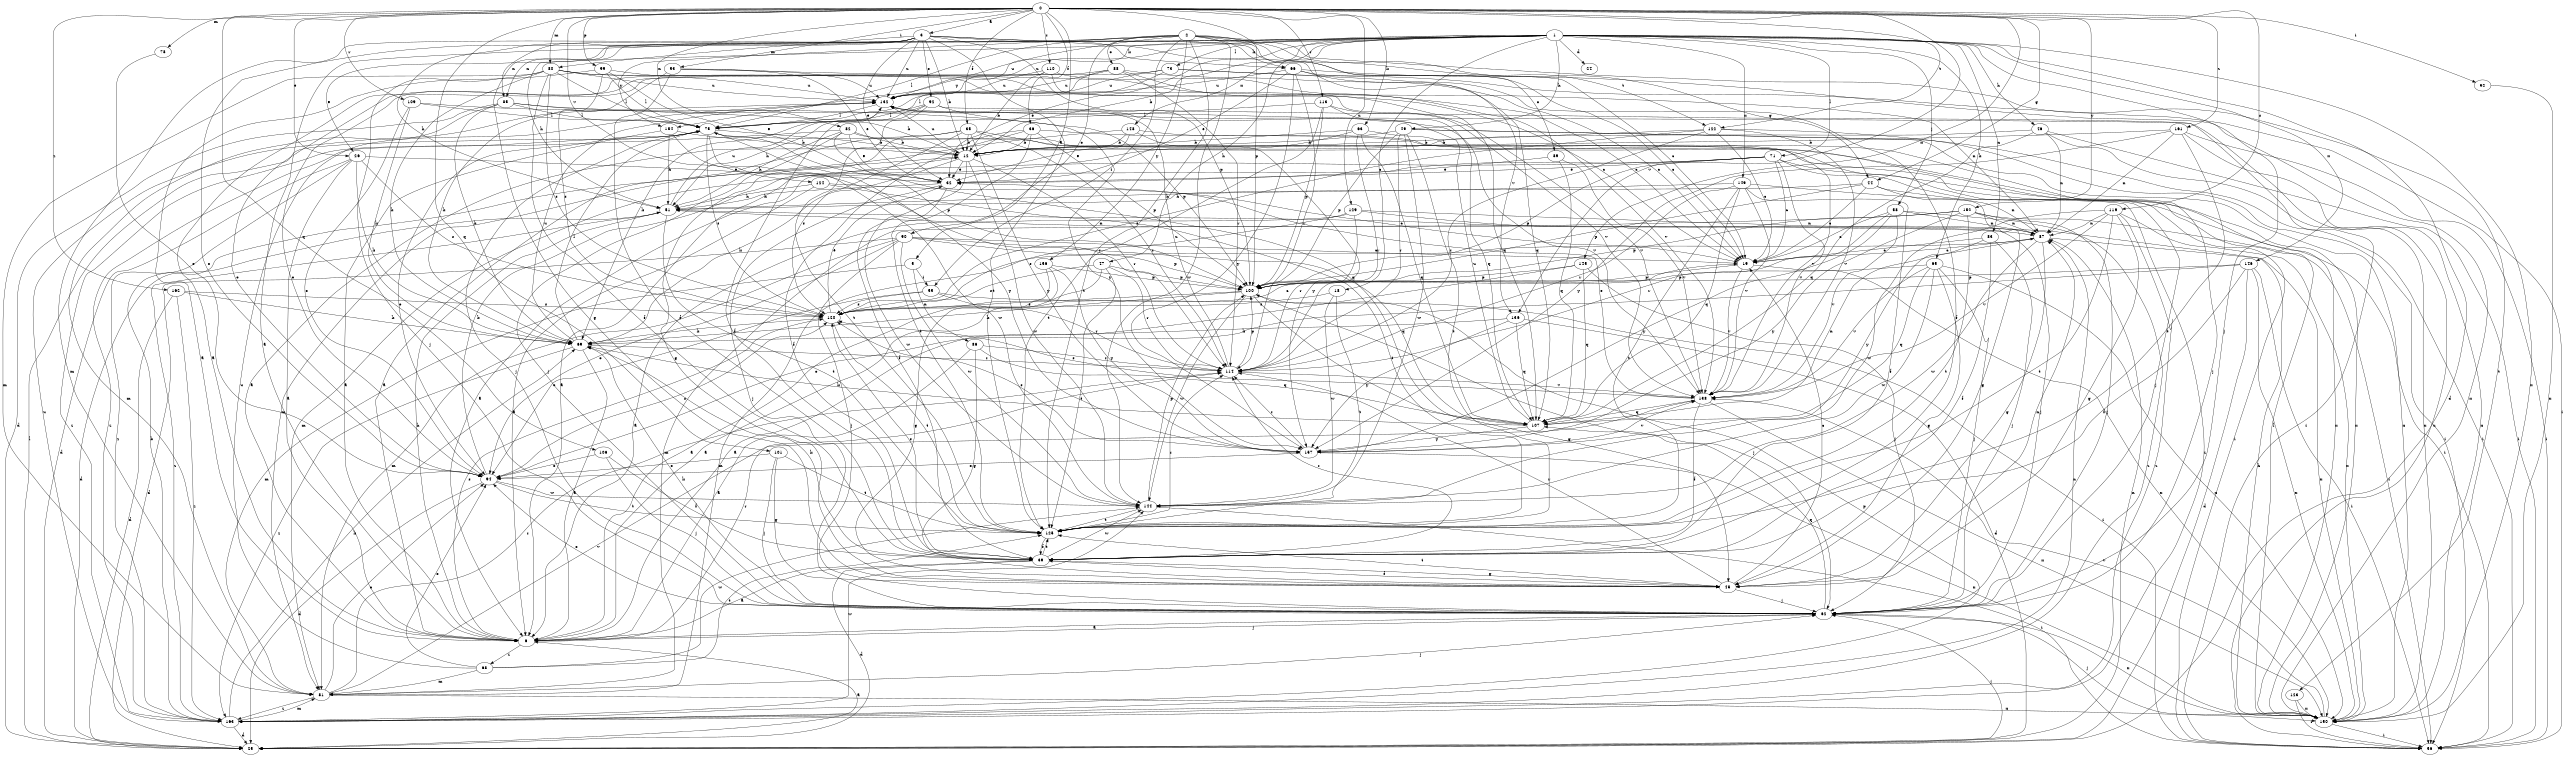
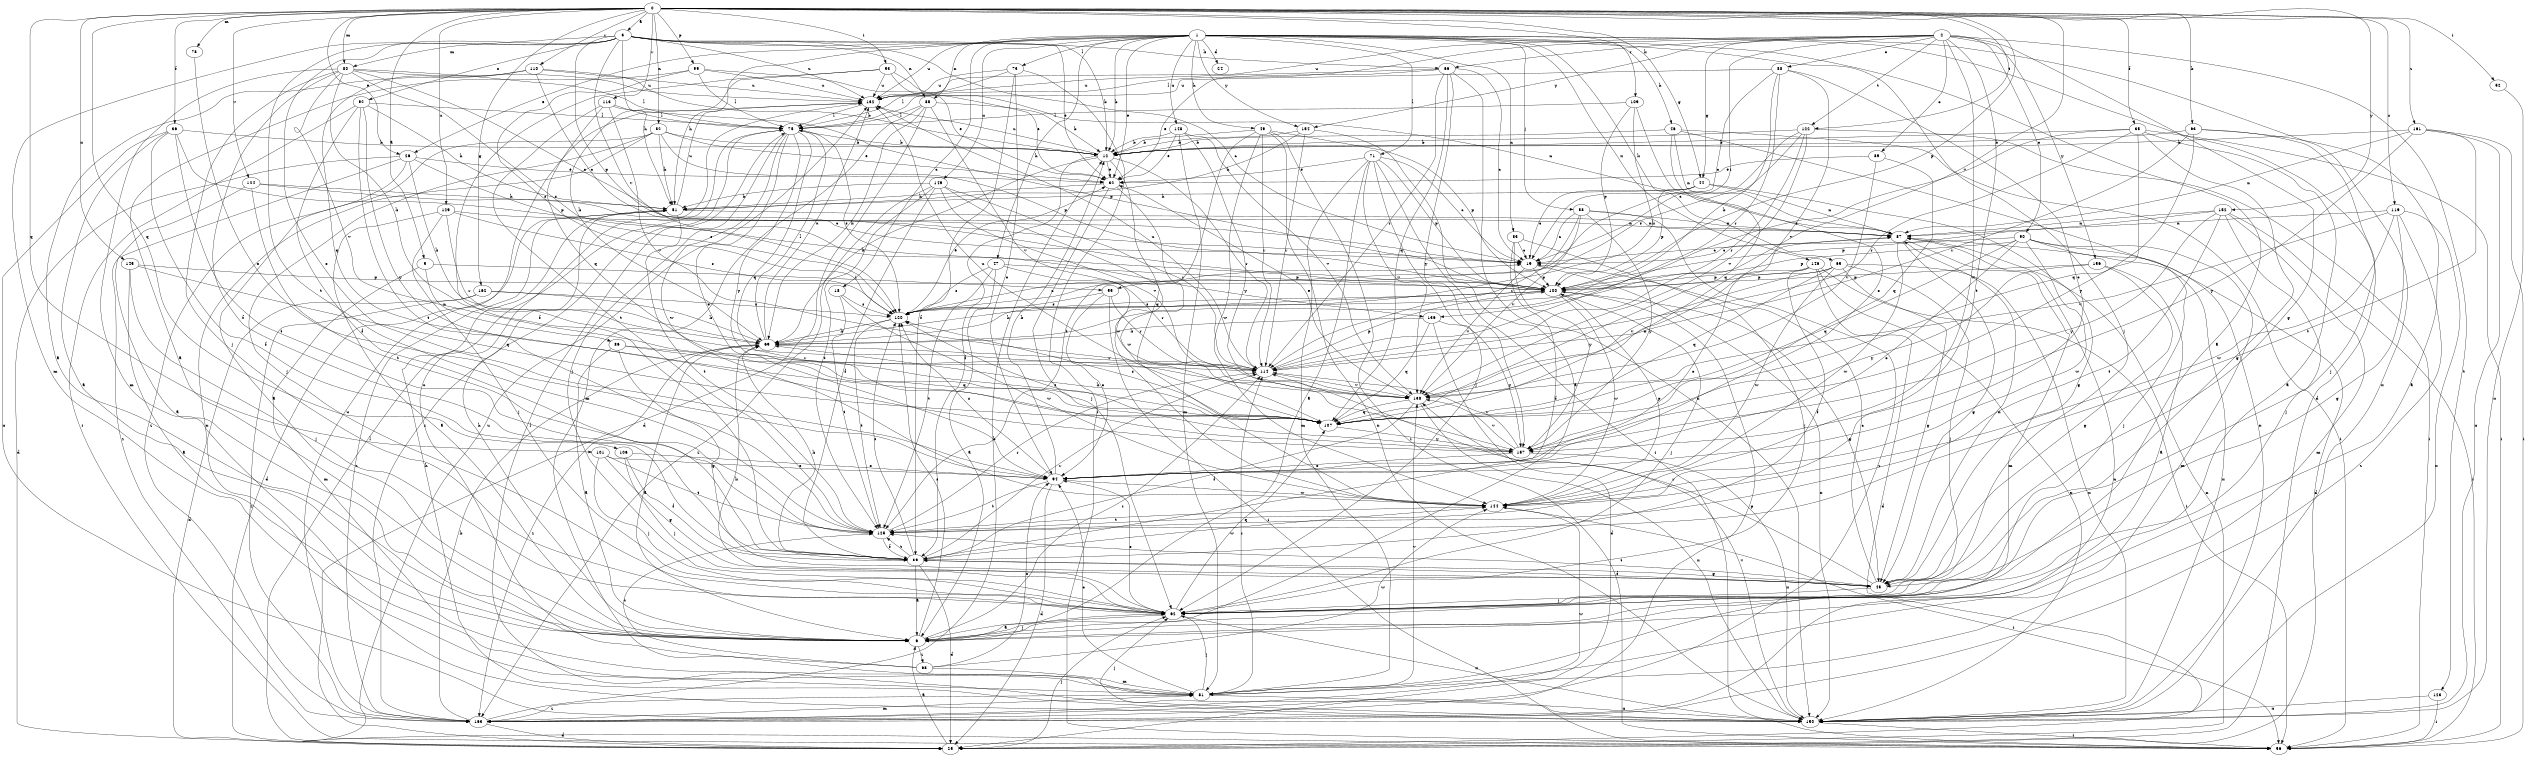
edge "0" -> "162": label "z" -> "g"
edge "138" -> "120": now "107" -> "120"
edge "119" -> "125": removed, label "t"
